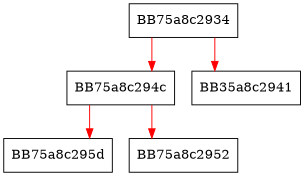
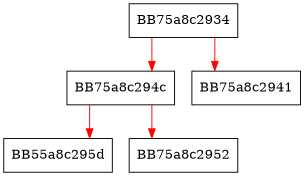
node "BB35a8c2941": label "BB35a8c2941" -> "BB75a8c2941"
node "BB75a8c295d": label "BB75a8c295d" -> "BB55a8c295d"
